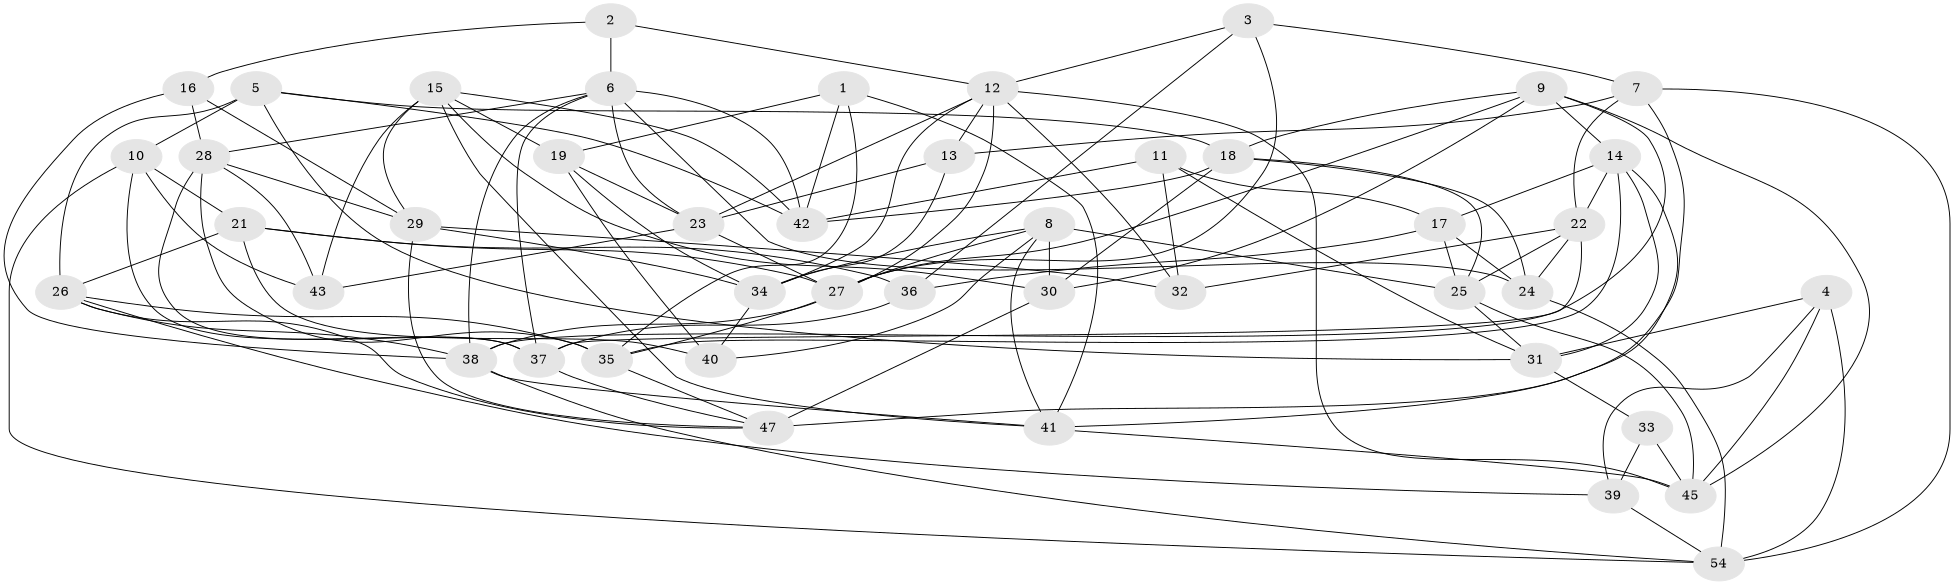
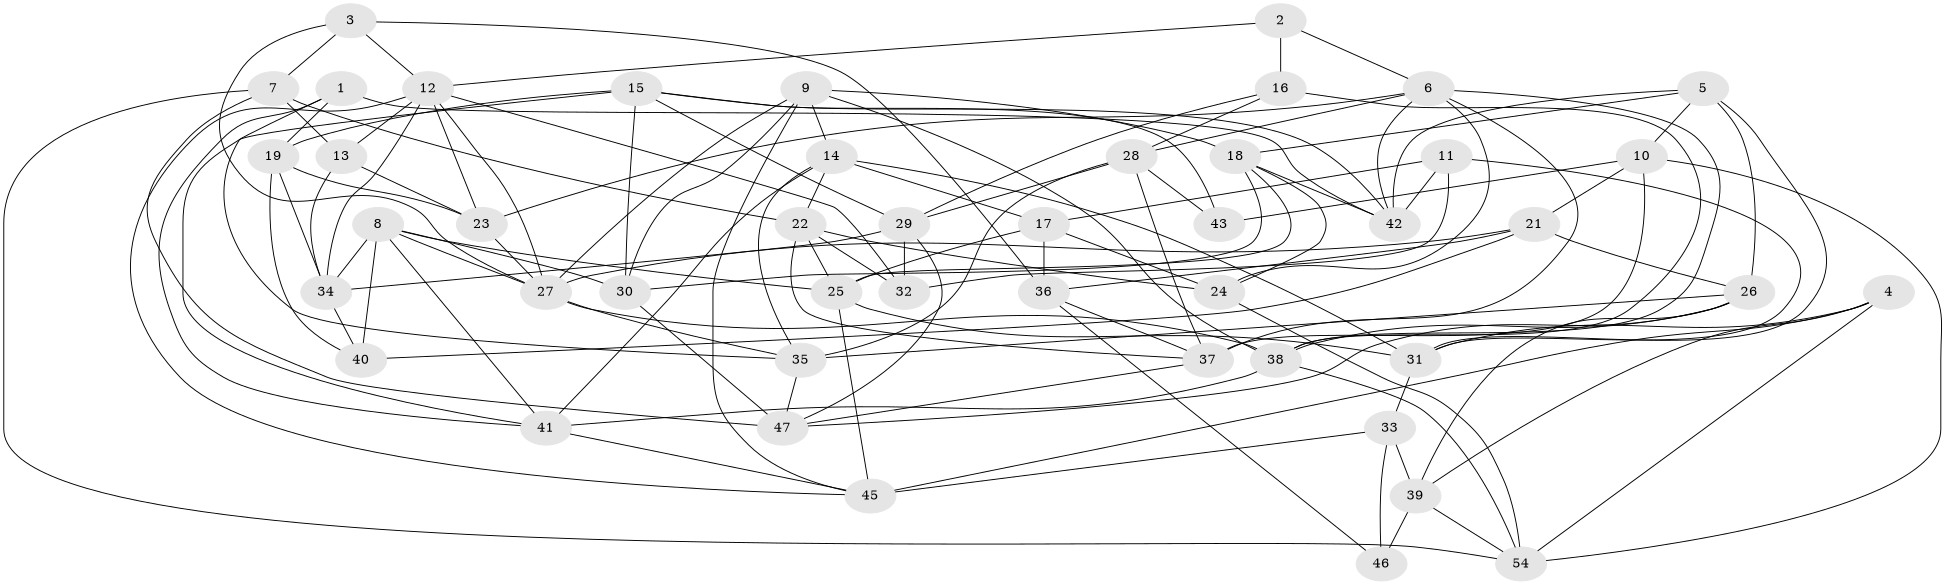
edge "23" -- "43": removed
node "46": added
